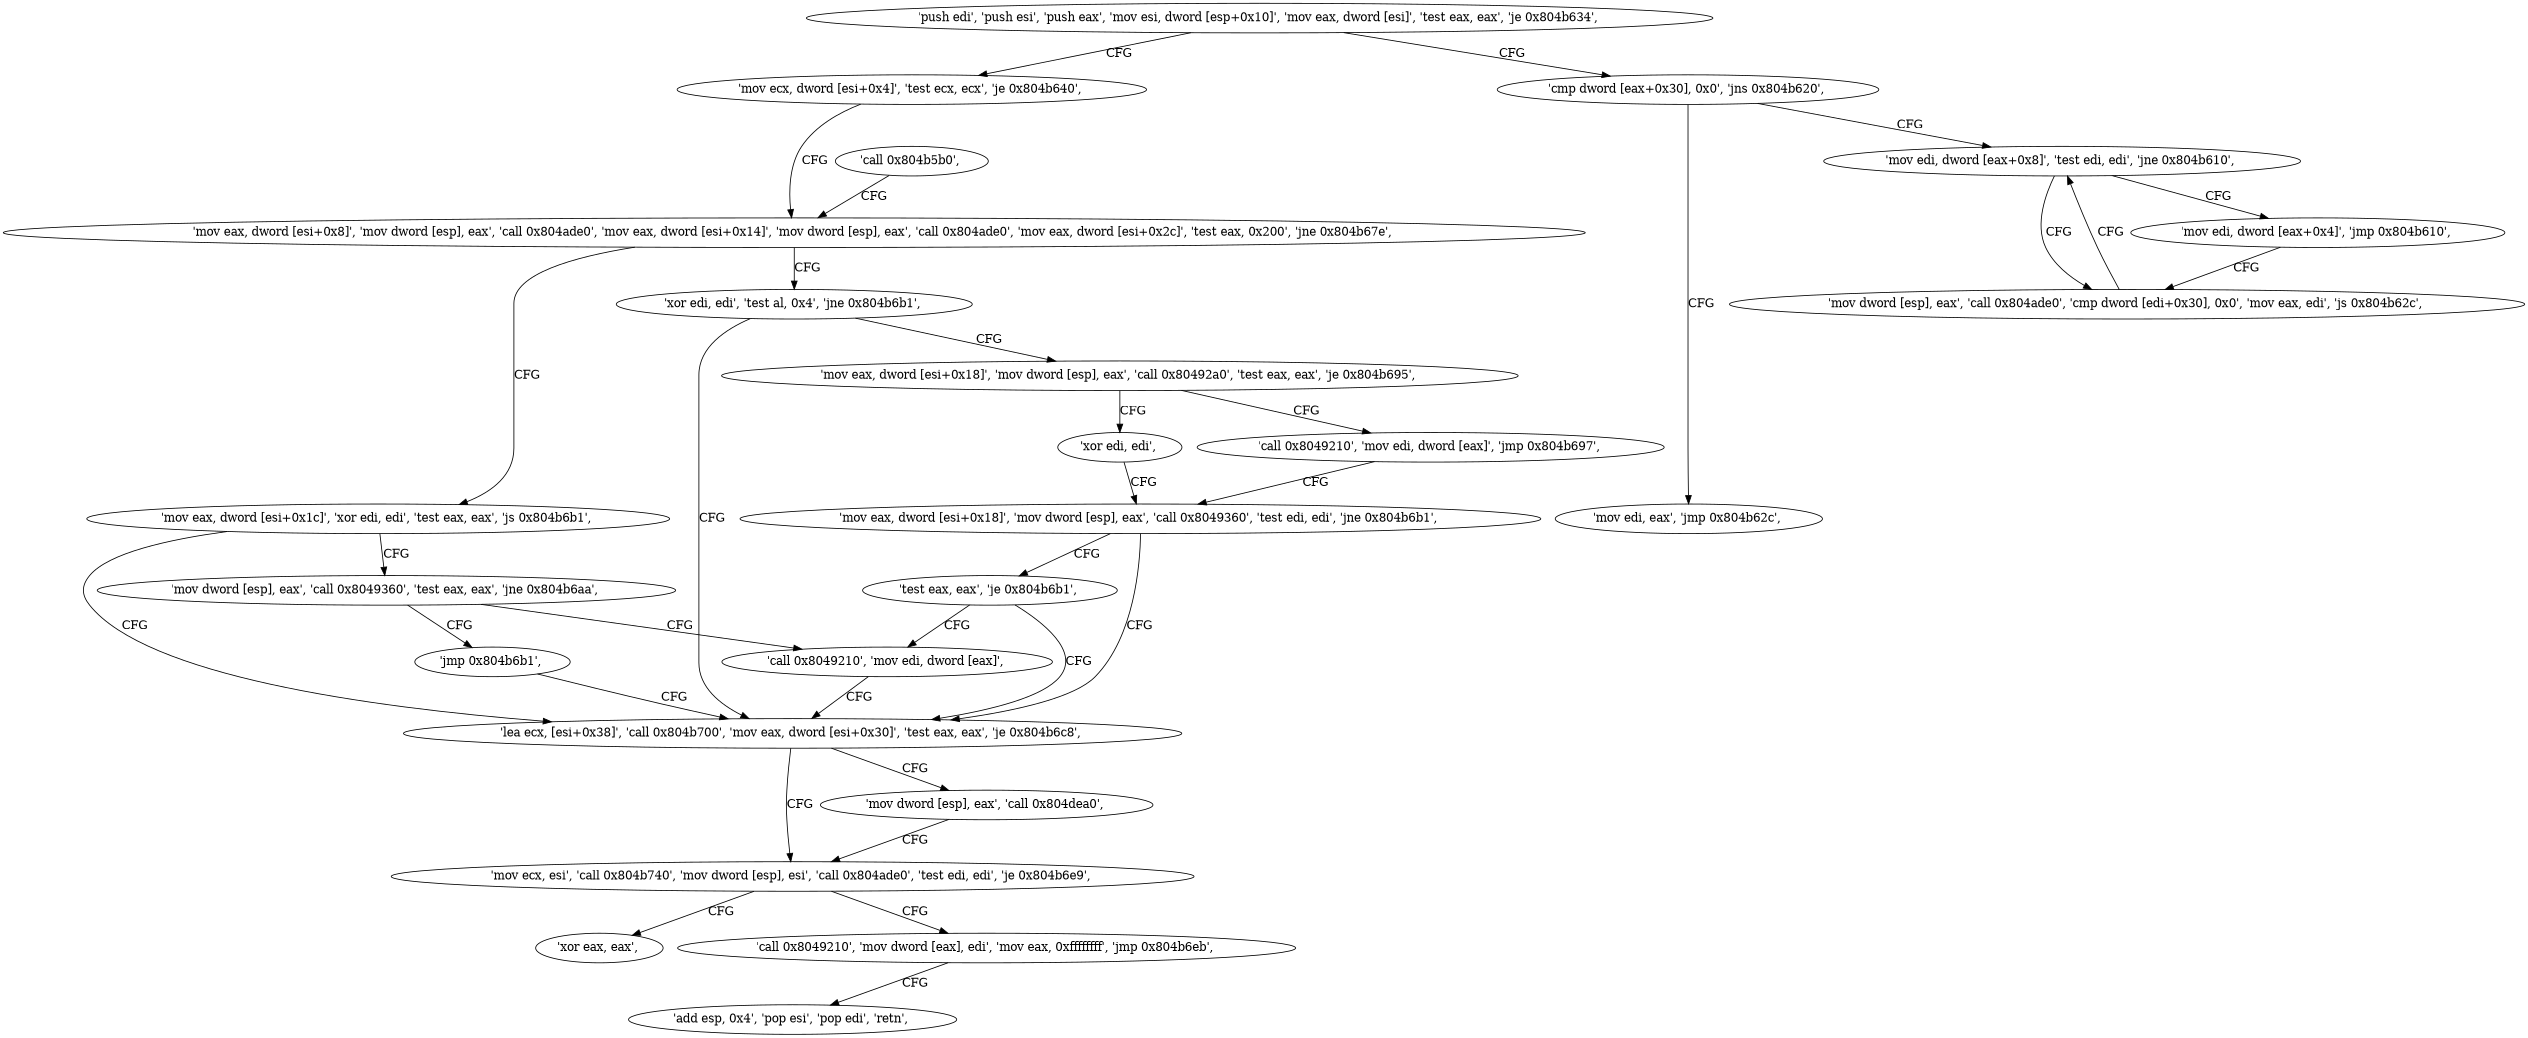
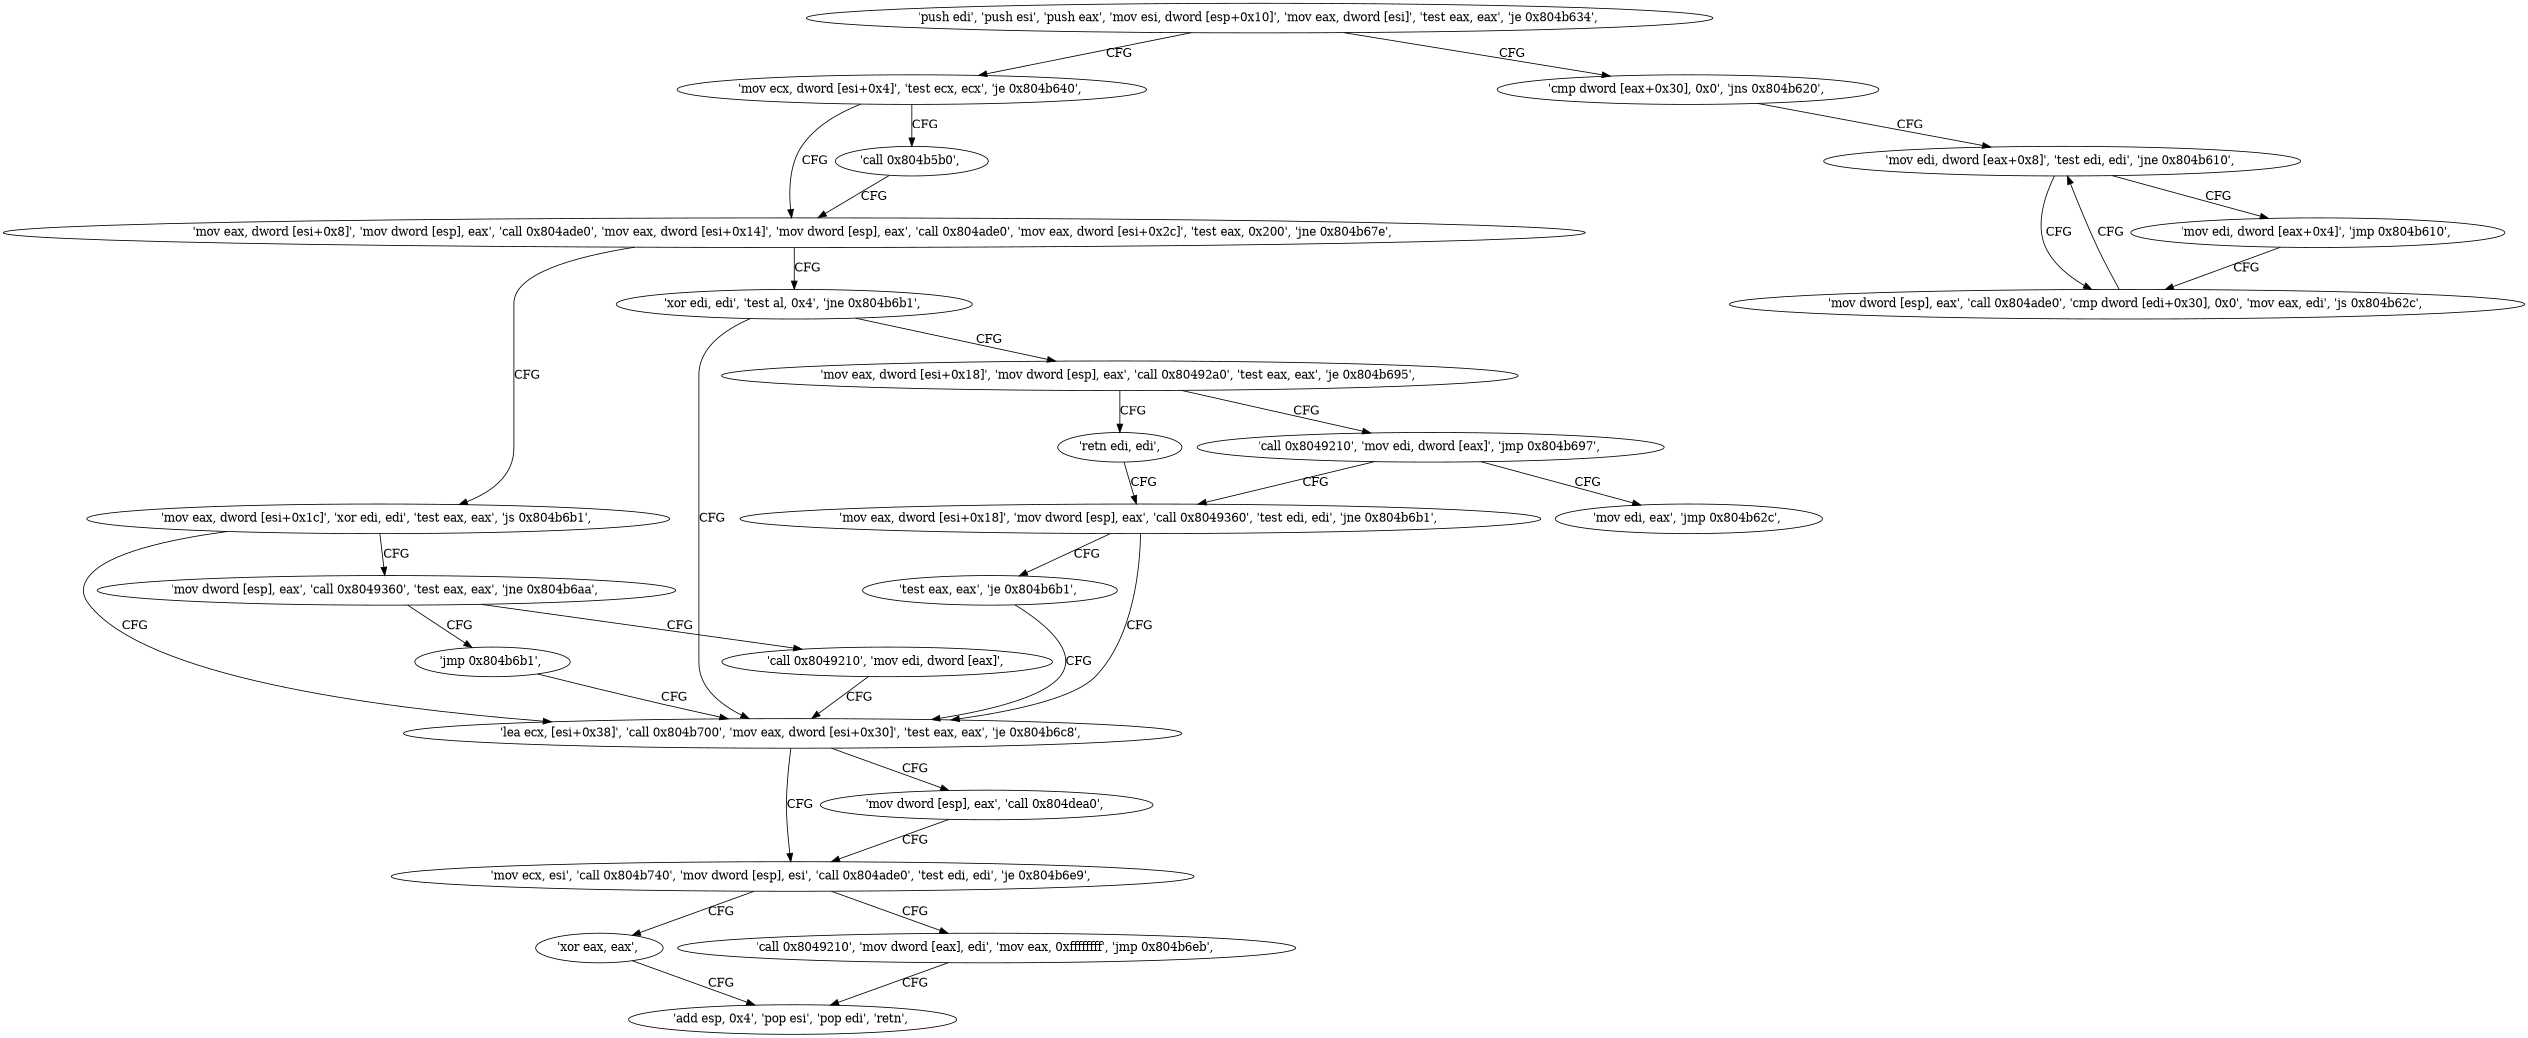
edge "'mov ecx, dword [esi+0x4]', 'test ecx, ecx', 'je 0x804b640'," -> "'call 0x804b5b0',": added, label "CFG"
edge "'cmp dword [eax+0x30], 0x0', 'jns 0x804b620'," -> "'mov edi, eax', 'jmp 0x804b62c',": now "'call 0x8049210', 'mov edi, dword [eax]', 'jmp 0x804b697'," -> "'mov edi, eax', 'jmp 0x804b62c',"
node "'xor edi, edi',": label "'xor edi, edi'," -> "'retn edi, edi',"
edge "'test eax, eax', 'je 0x804b6b1'," -> "'call 0x8049210', 'mov edi, dword [eax]',": removed, label "CFG"
edge "'xor eax, eax'," -> "'add esp, 0x4', 'pop esi', 'pop edi', 'retn',": added, label "CFG"
